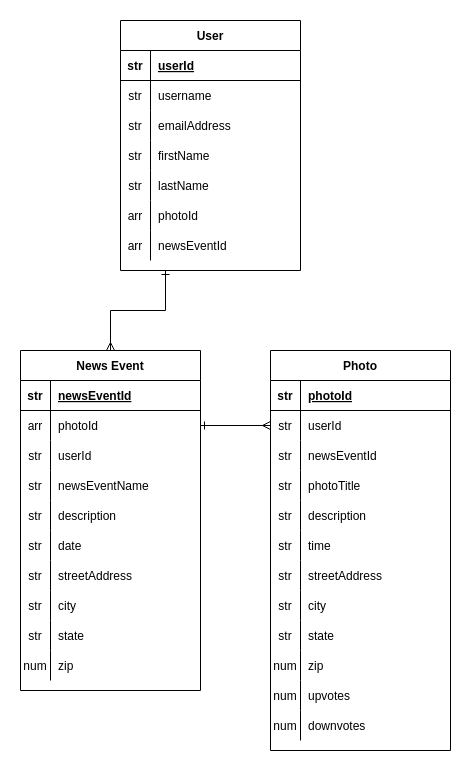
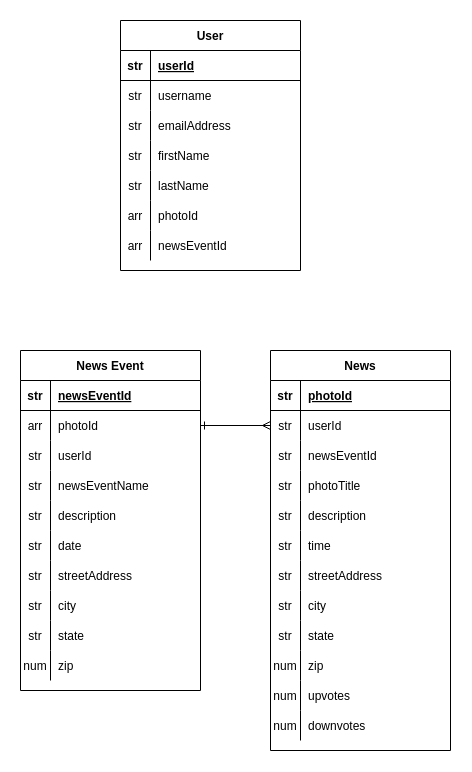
edge "User" -- "News Event": removed
node "Photo": label "Photo" -> "News"
